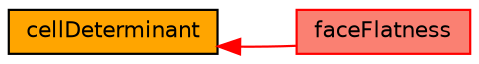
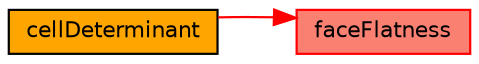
edge "faceFlatness" -> "cellDeterminant": reversed
